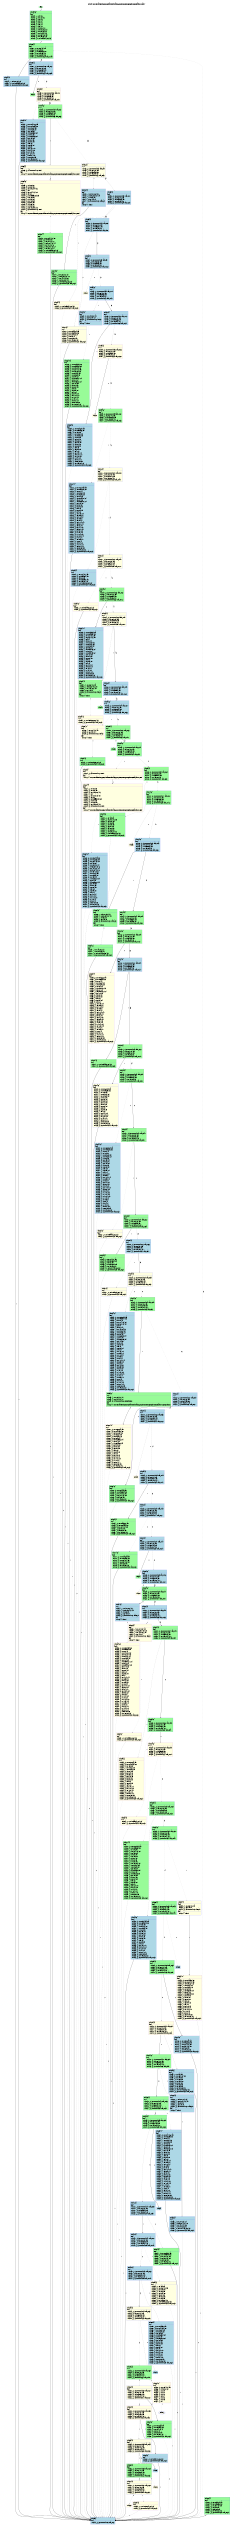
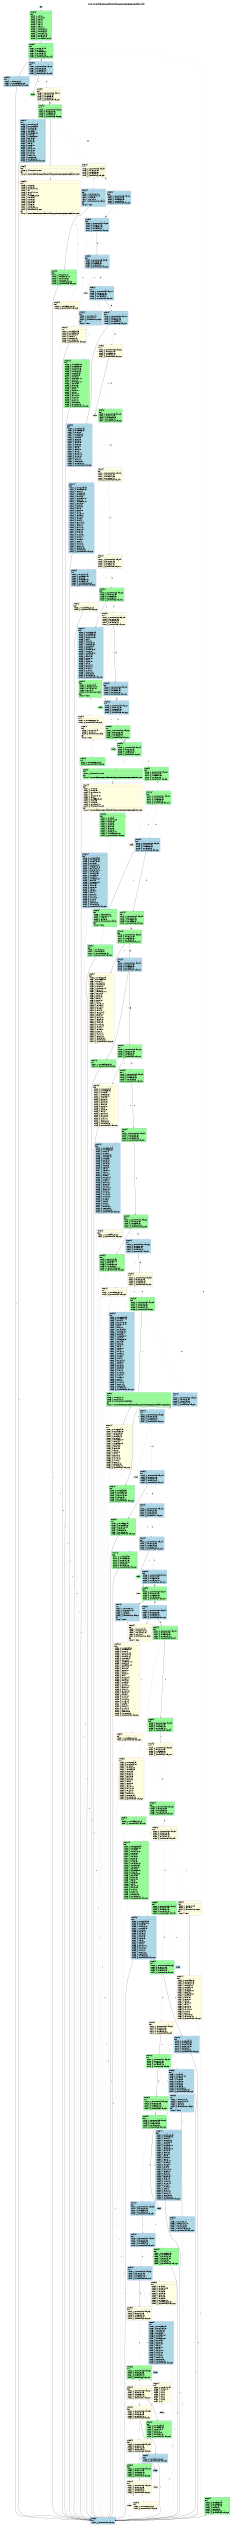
node "0x402d1e [44]": removed
node "0x40281f [5]": fillcolor lightyellow -> palegreen
node "0x402e6a [15]": fillcolor lightyellow -> palegreen
node "0x4023b2 [28]": fillcolor palegreen -> lightyellow
